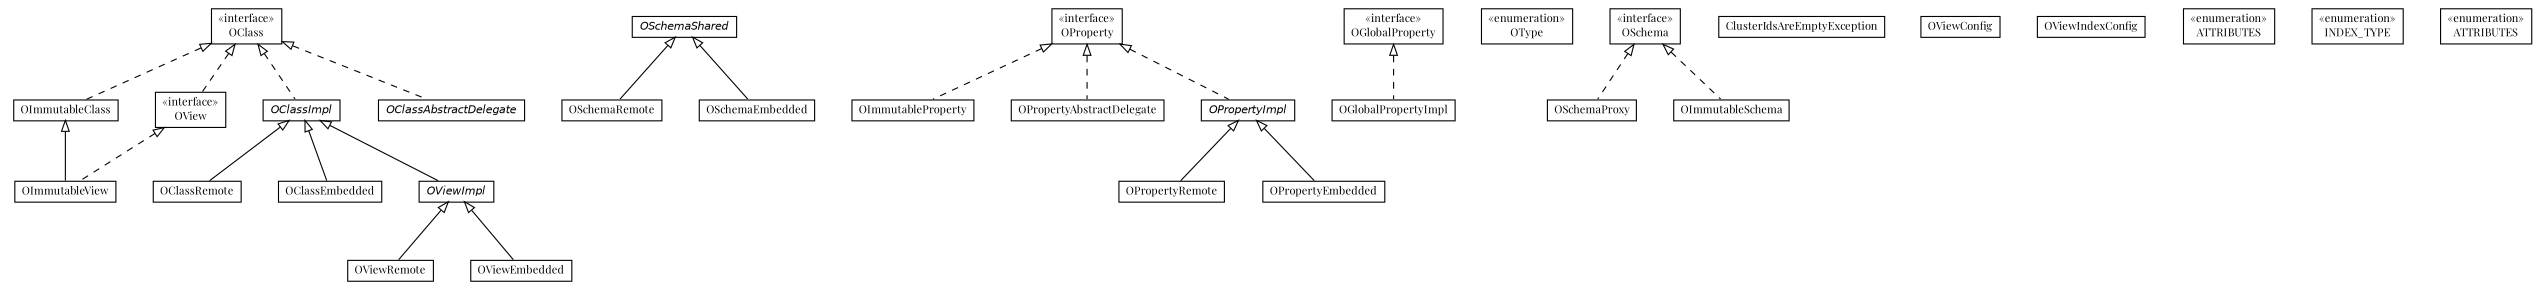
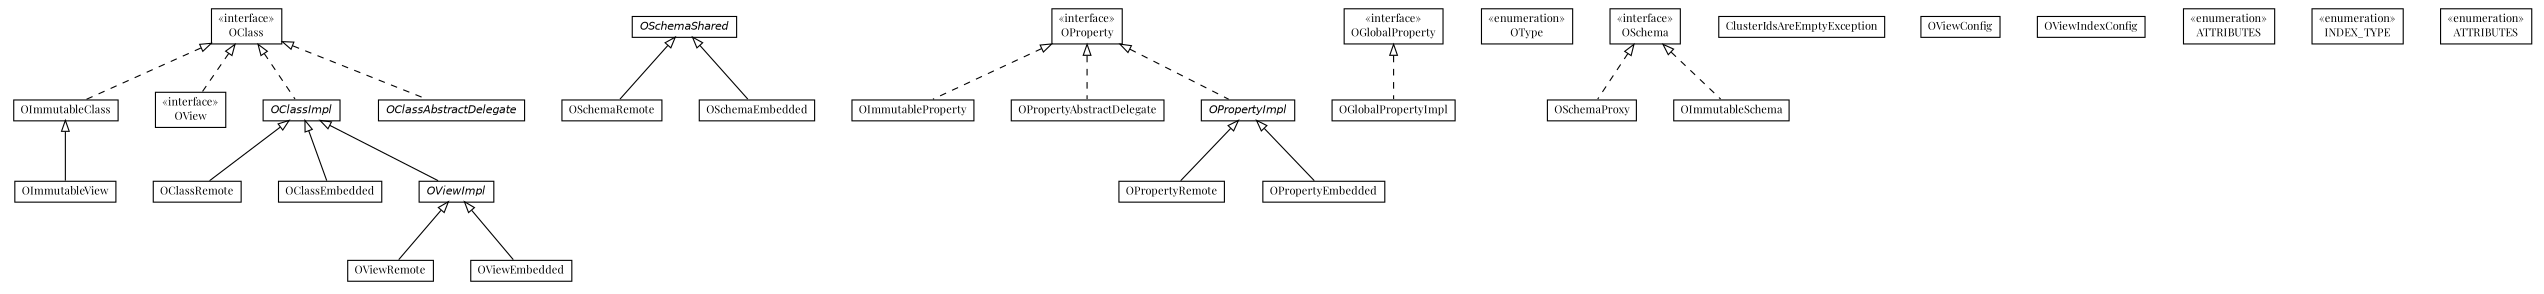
edge "OImmutableView" -> "OView": removed
